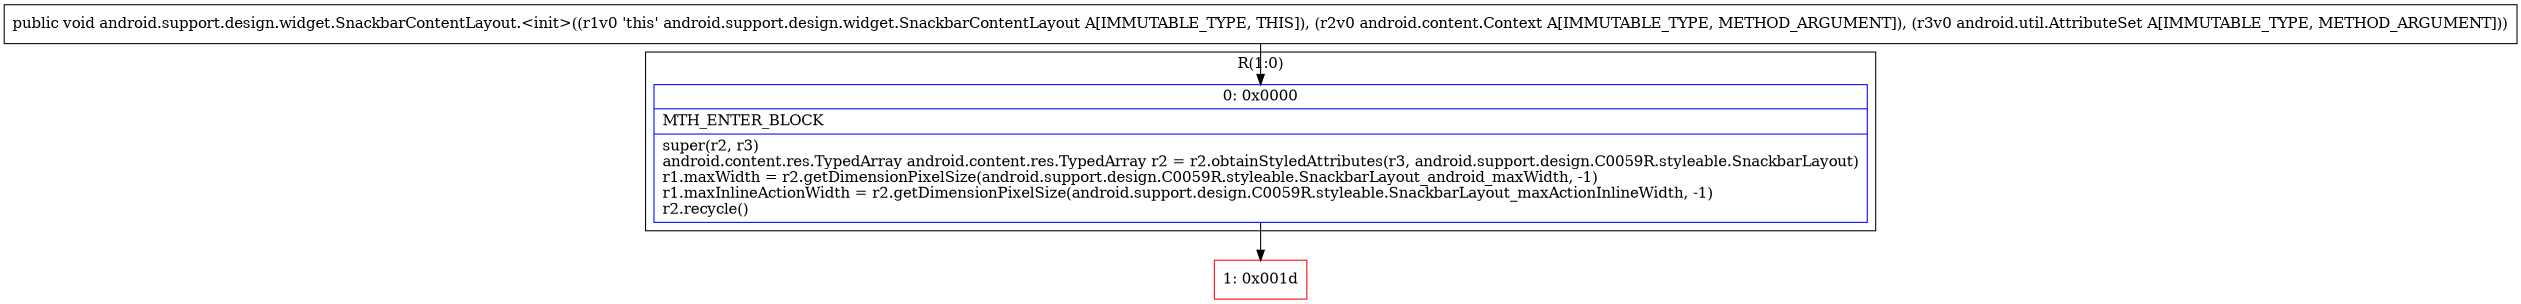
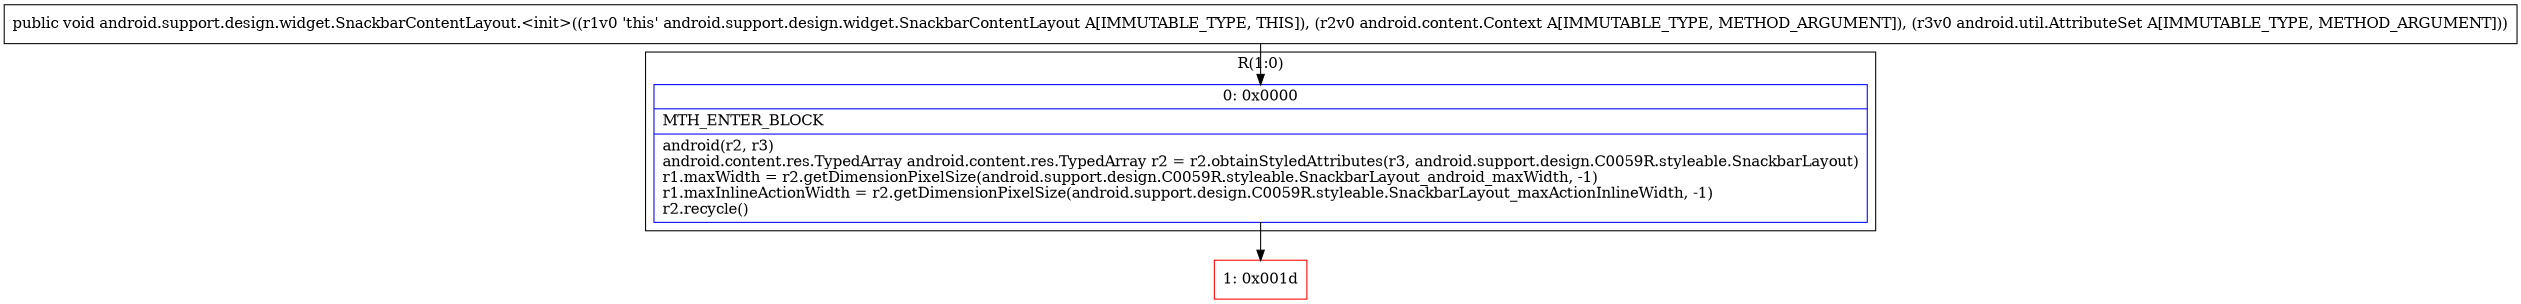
node "0: 0x0000": text "super(r2, r3)" -> "android(r2, r3)"
